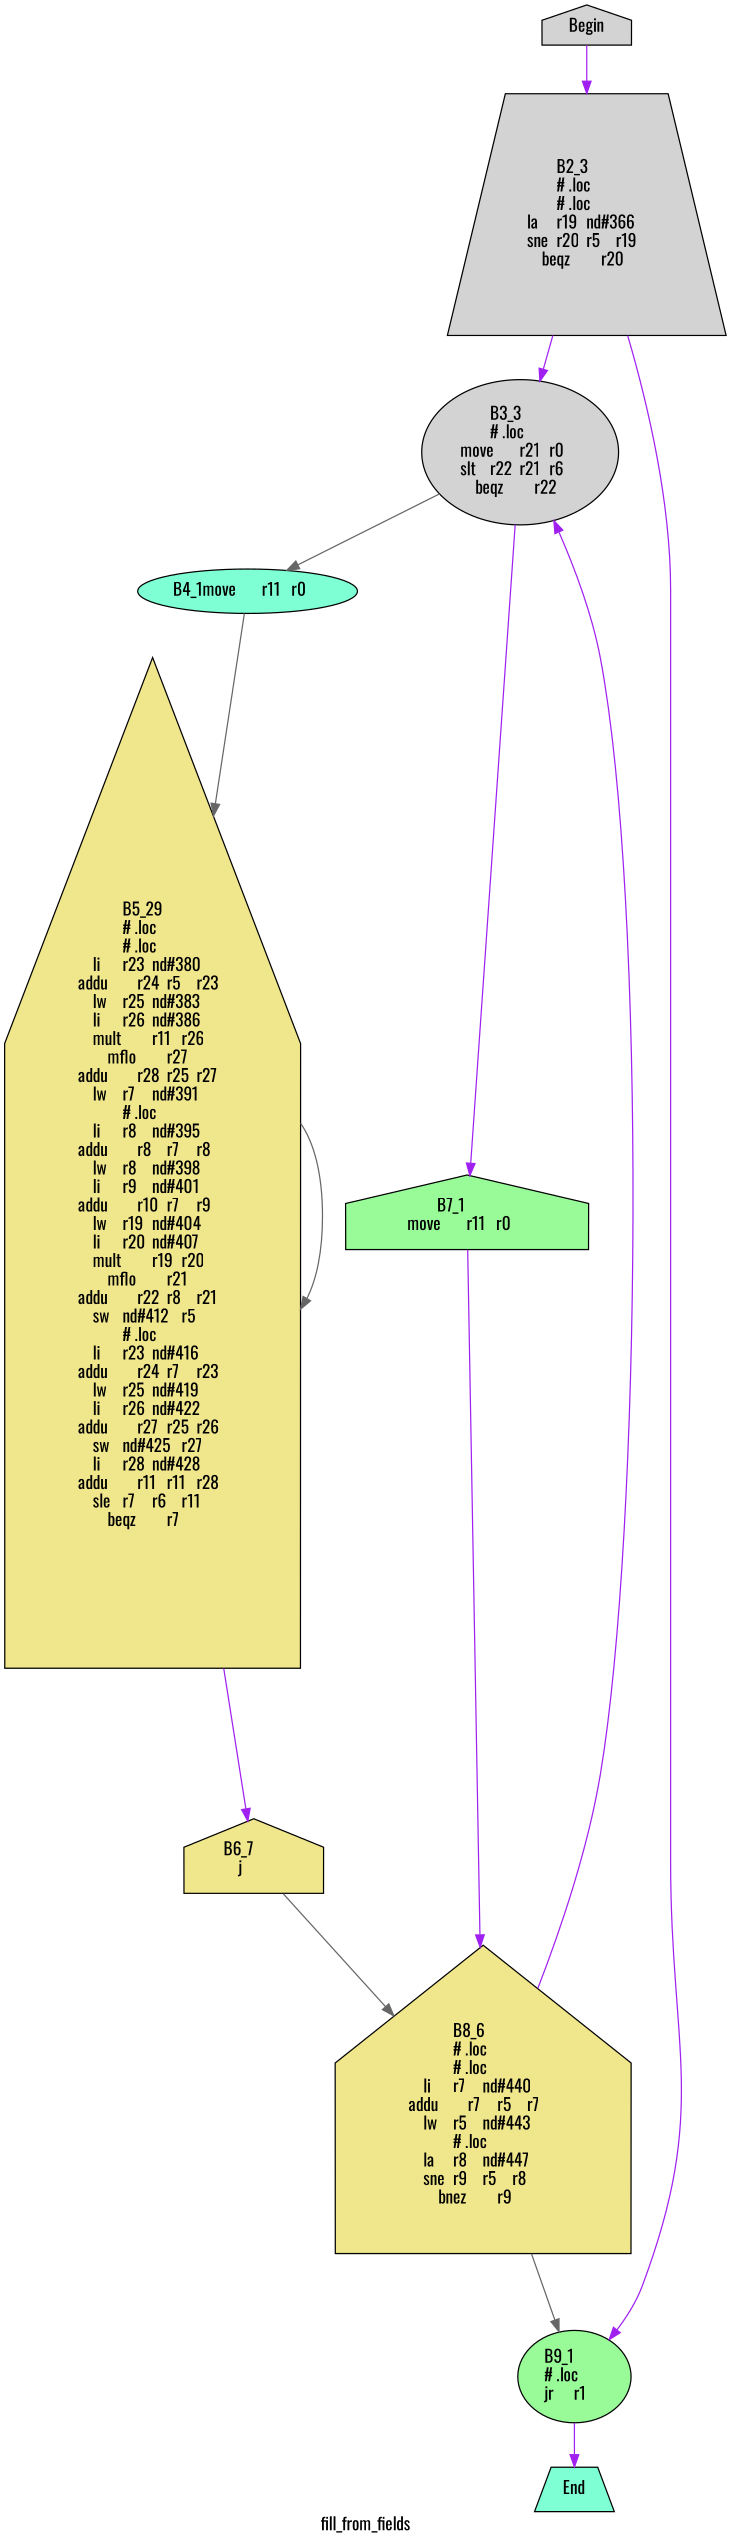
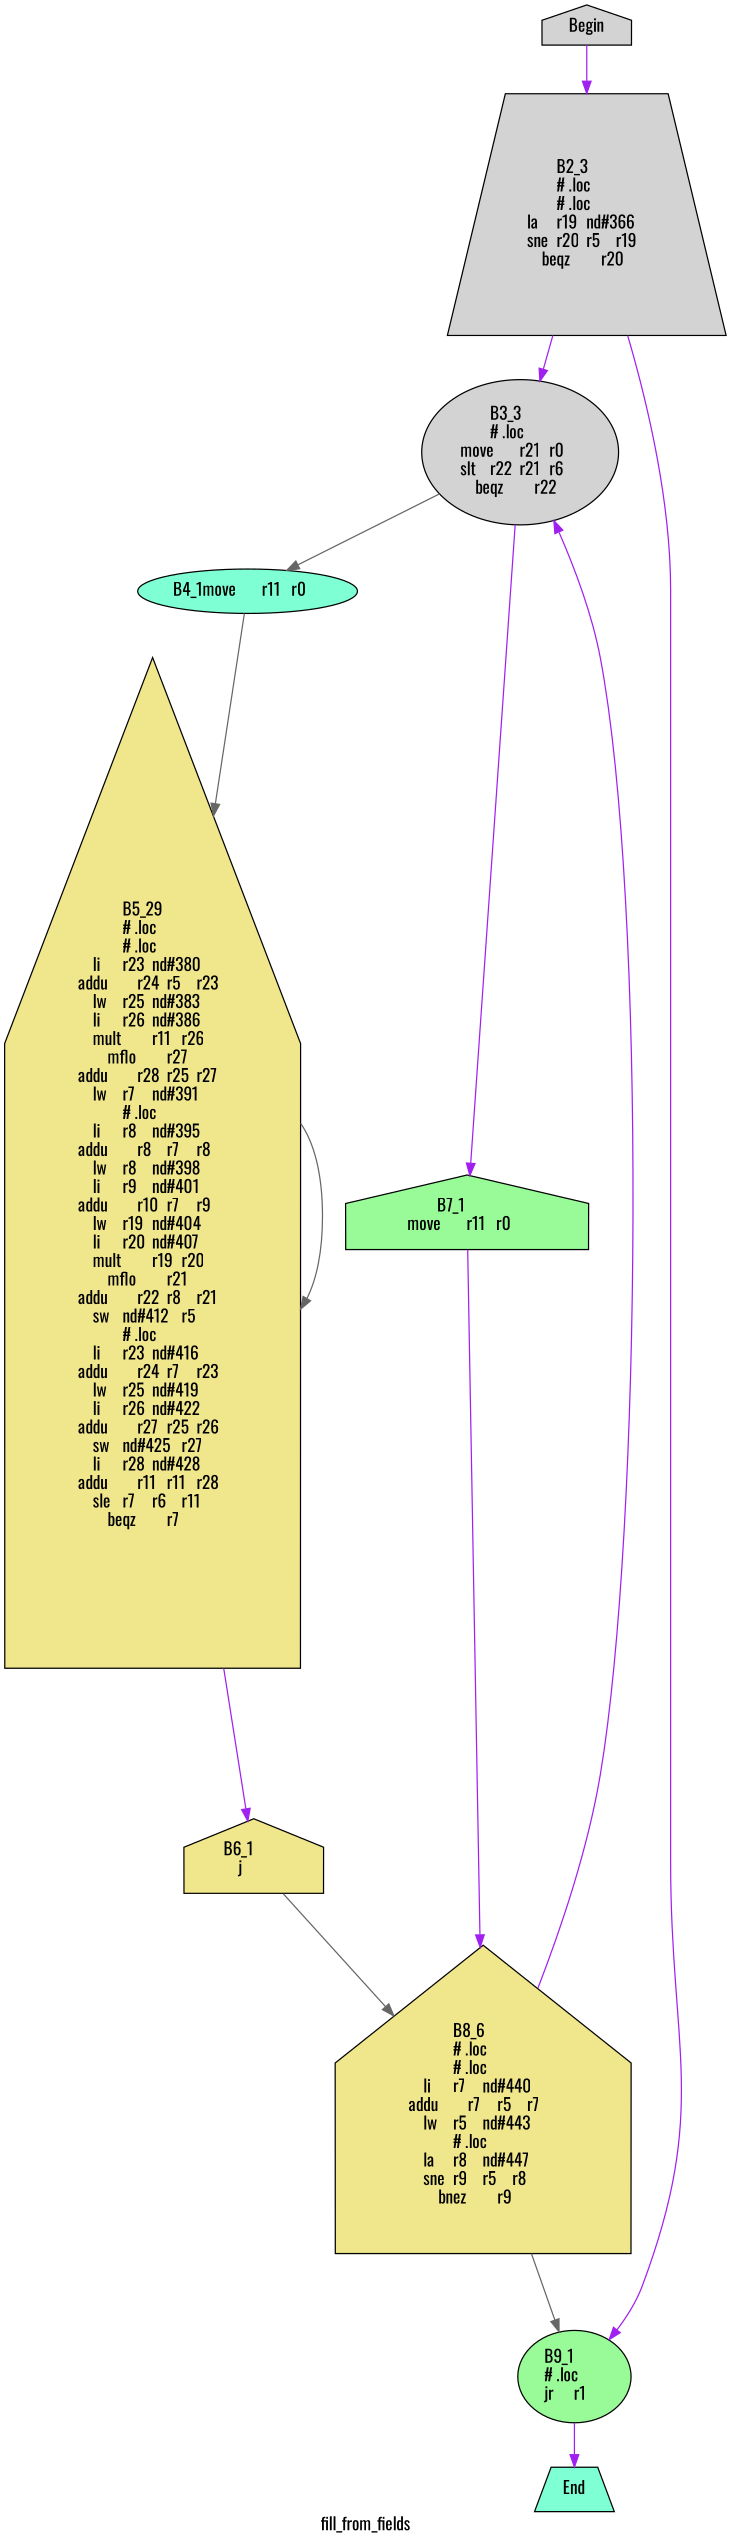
node "B6_7 j": label "B6_7 j" -> "B6_1 j"
